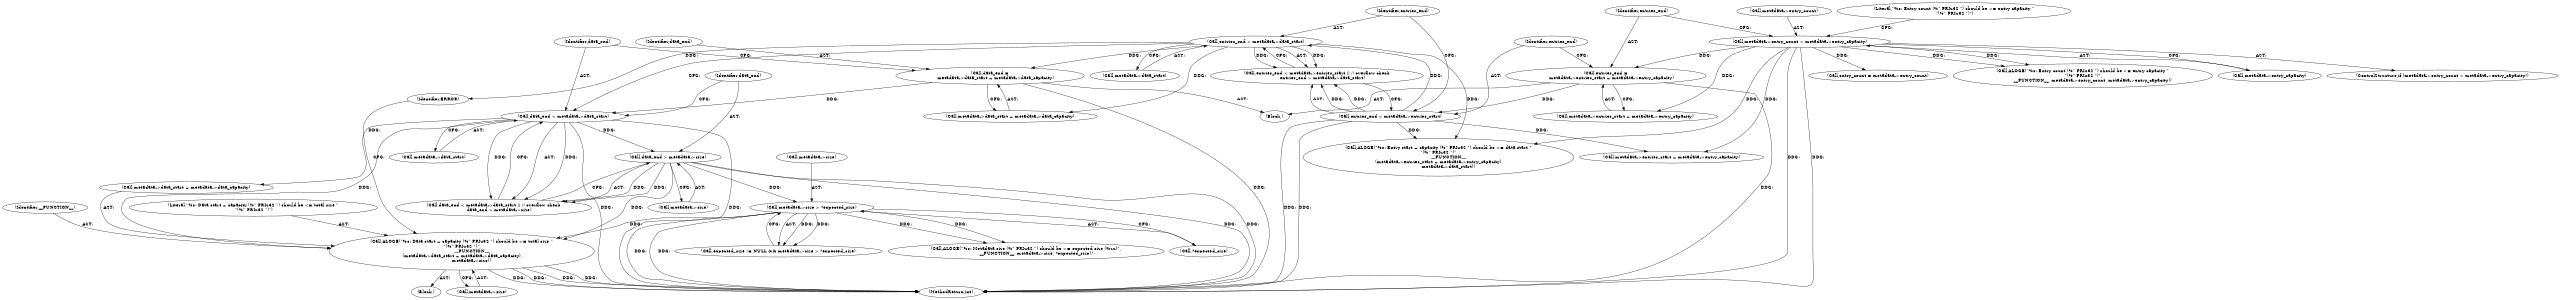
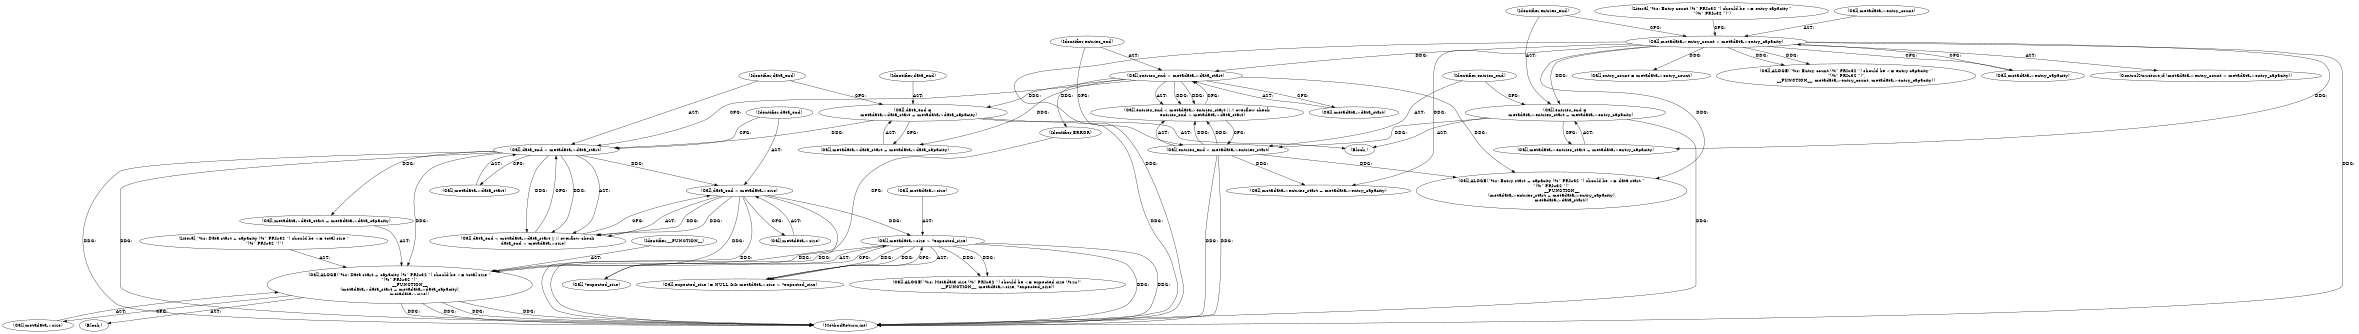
edge "(Call,entries_end < metadata->entries_start)" -> "(Call,entries_end > metadata->data_start)": now "(Call,metadata->entry_count > metadata->entry_capacity)" -> "(Call,entries_end > metadata->data_start)"
edge "(Call,metadata->entry_capacity)" -> "(Call,metadata->entry_count > metadata->entry_capacity)": label "AST: " -> "CFG: "
